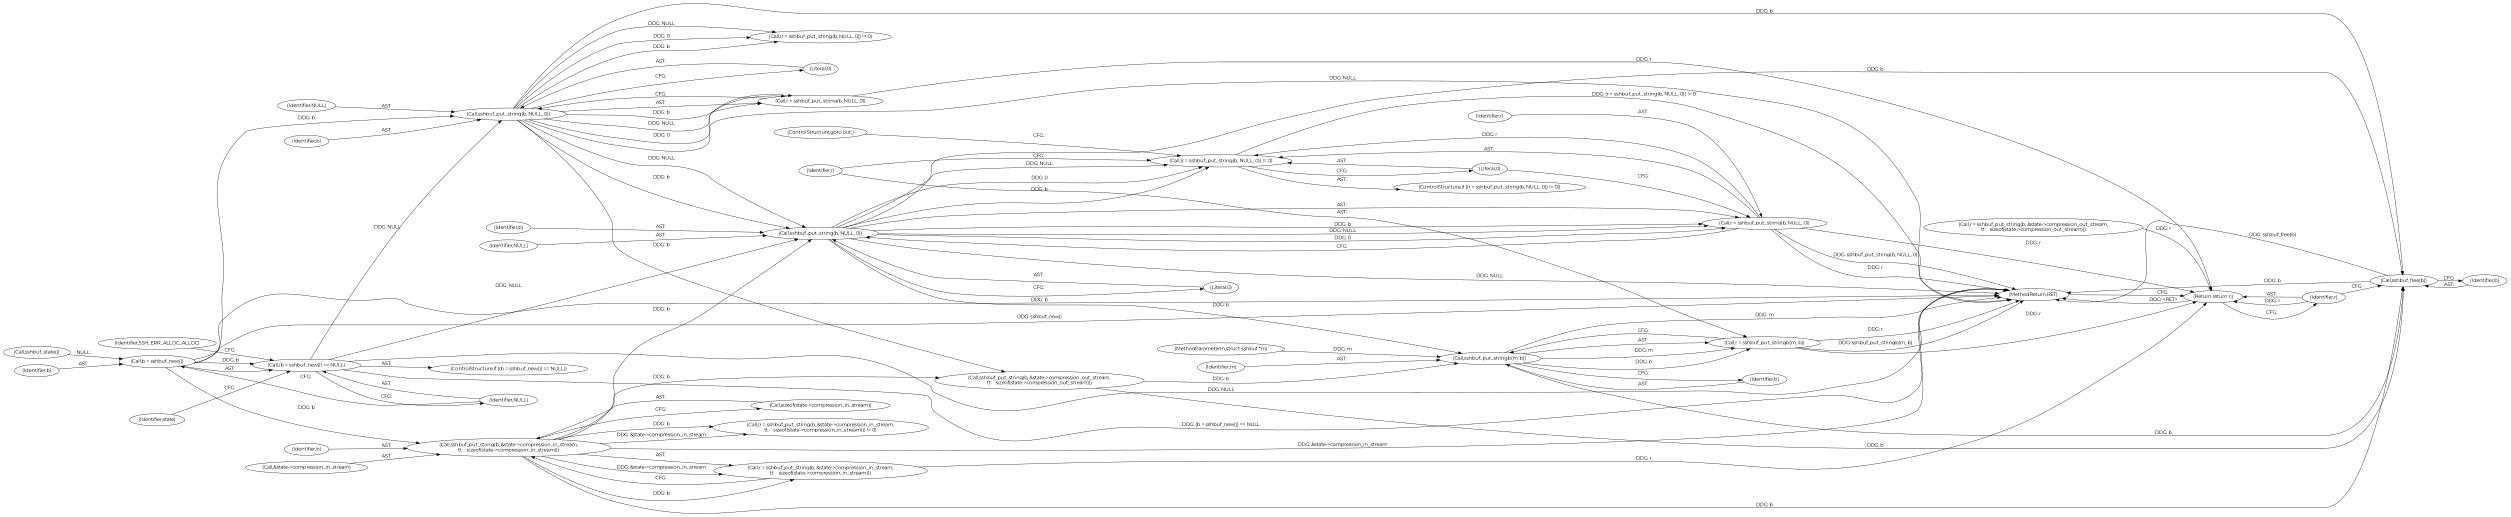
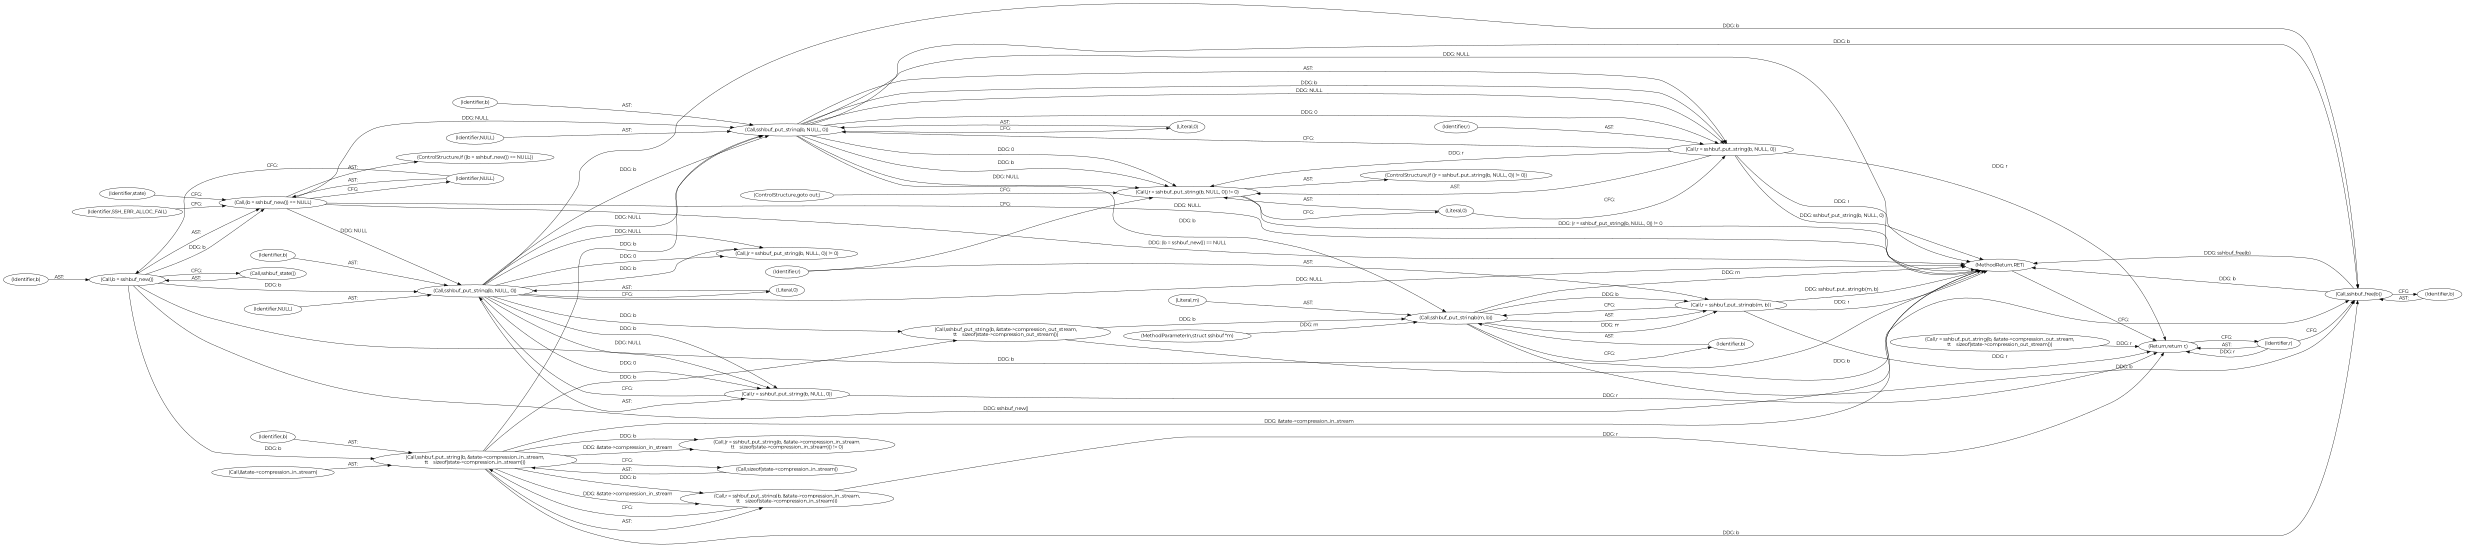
edge "(Call,b = sshbuf_new())" -> "(Call,sshbuf_state())": added, label "CFG:"
edge "(Return,return r;)" -> "(MethodReturn,RET)": removed, label "DDG: <RET>"
node "(Identifier,SSH_ERR_ALLOC_ALLOC)": label "(Identifier,SSH_ERR_ALLOC_ALLOC)" -> "(Identifier,SSH_ERR_ALLOC_FAIL)"
edge "(Call,sshbuf_state())" -> "(Call,b = sshbuf_new())": label "NULL: " -> "AST: "
node "(Identifier,m)": label "(Identifier,m)" -> "(Literal,m)"
